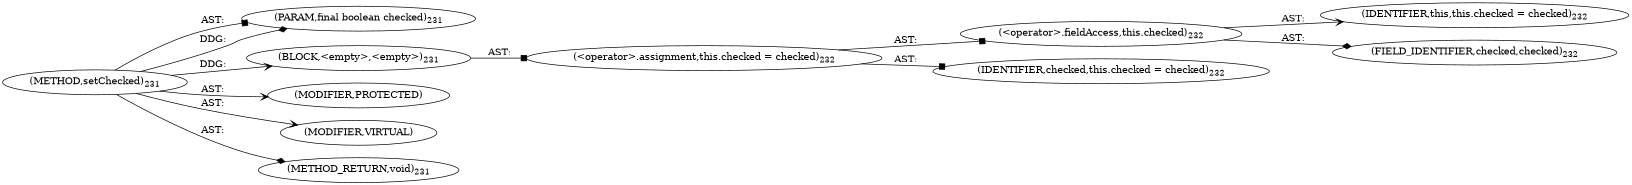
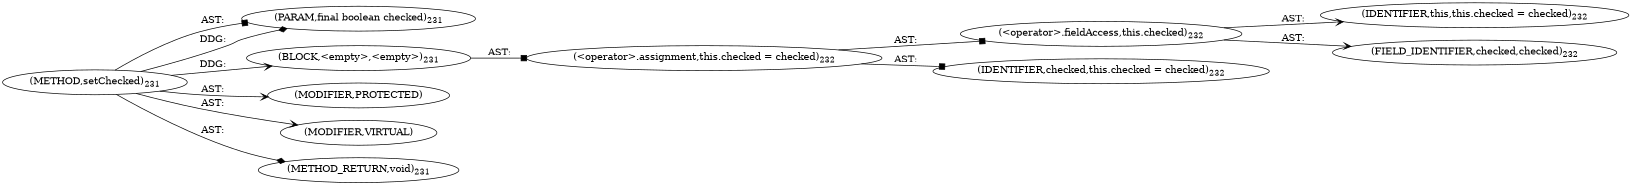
edge "(<operator>.fieldAccess,this.checked)" -> "(FIELD_IDENTIFIER,checked,checked)": arrowhead diamond -> vee
